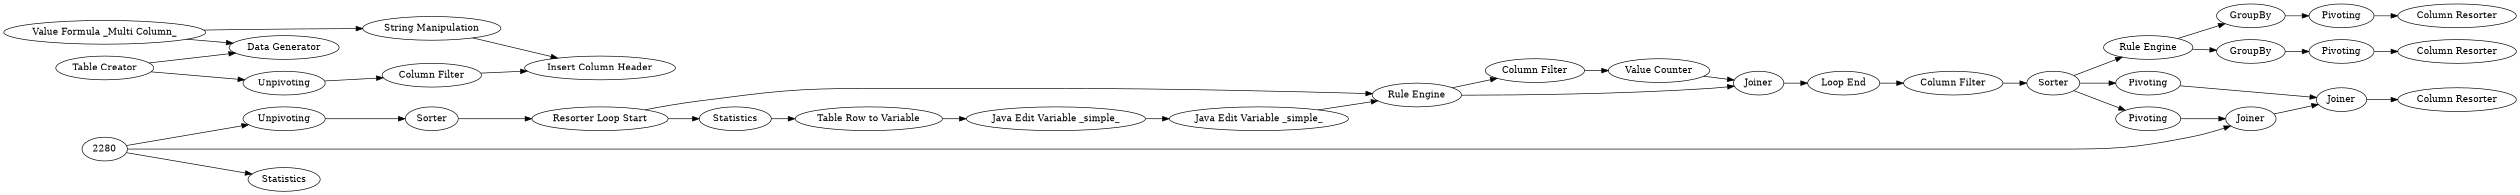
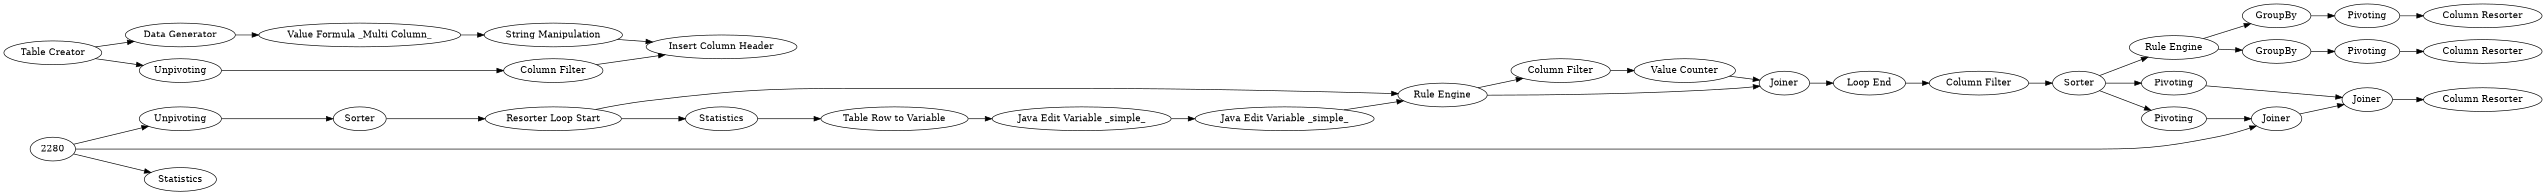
edge "Value Formula _Multi Column_" -> "Data Generator": reversed
